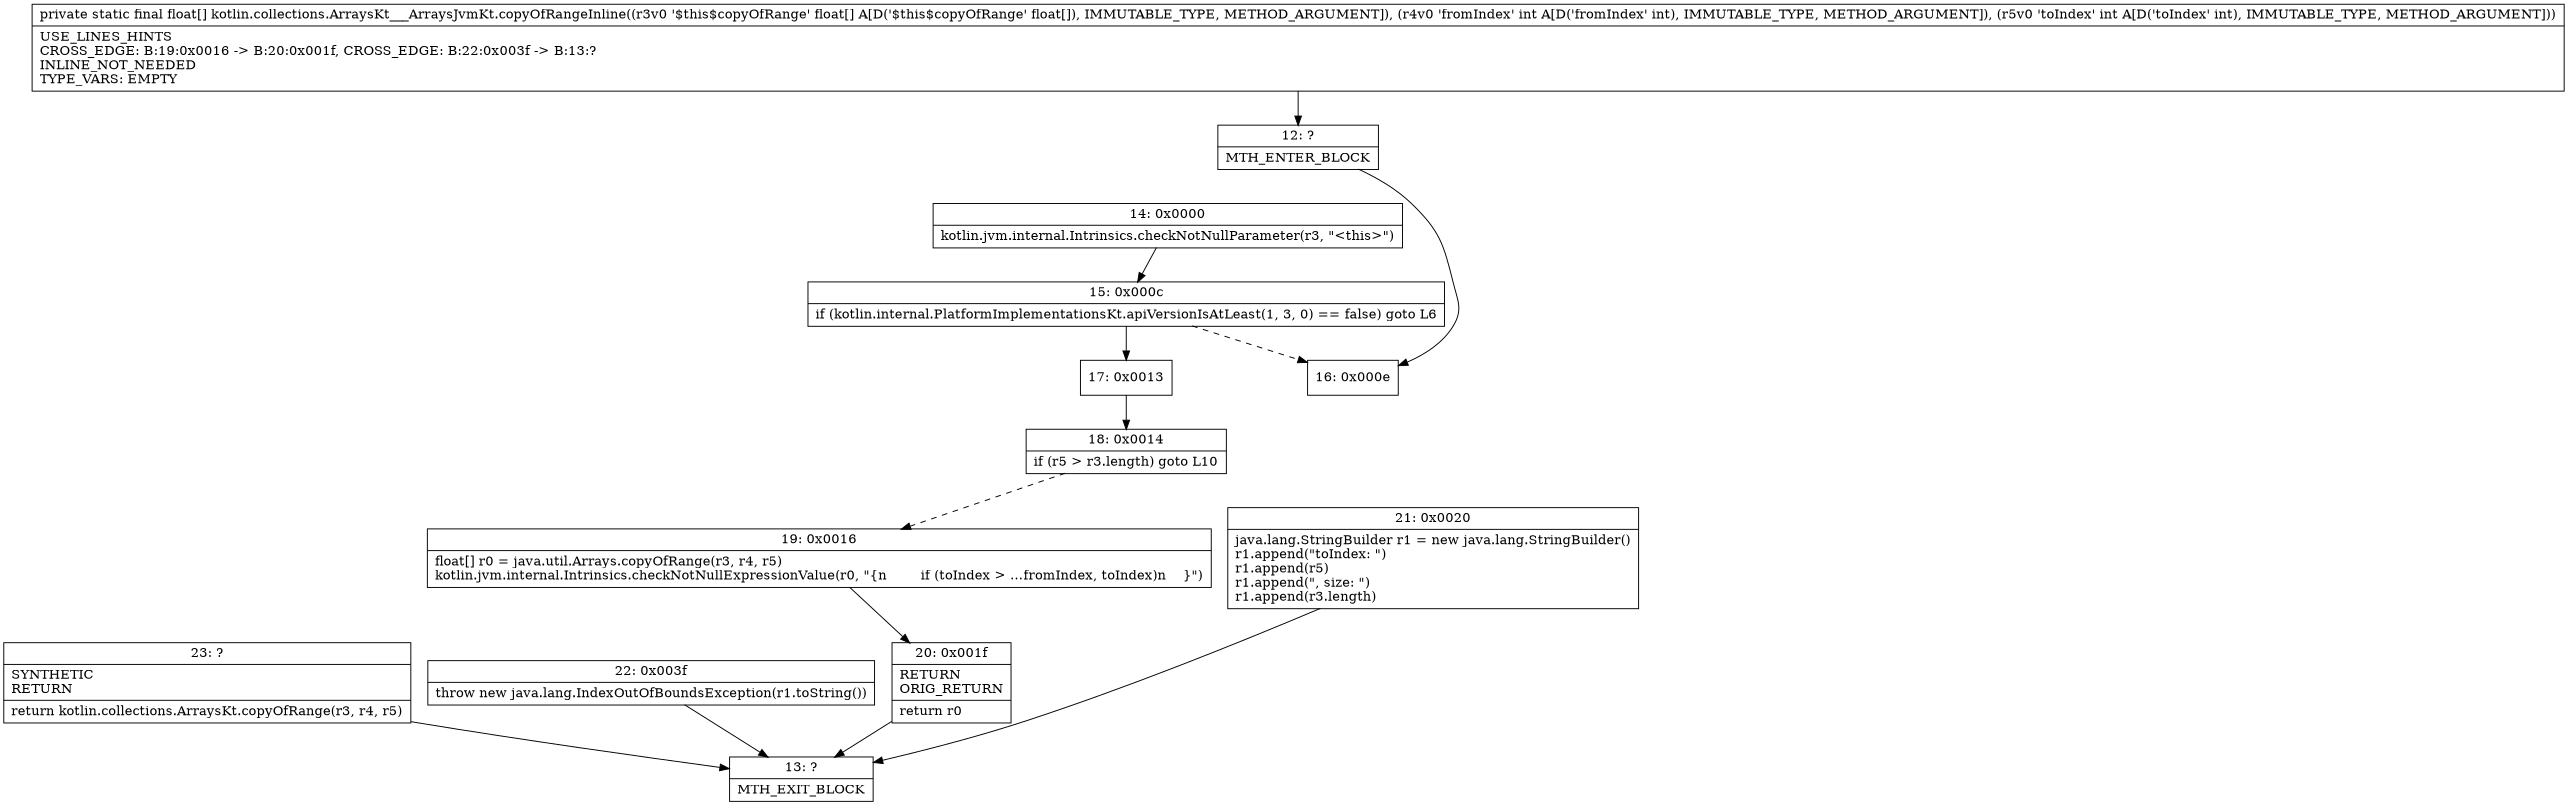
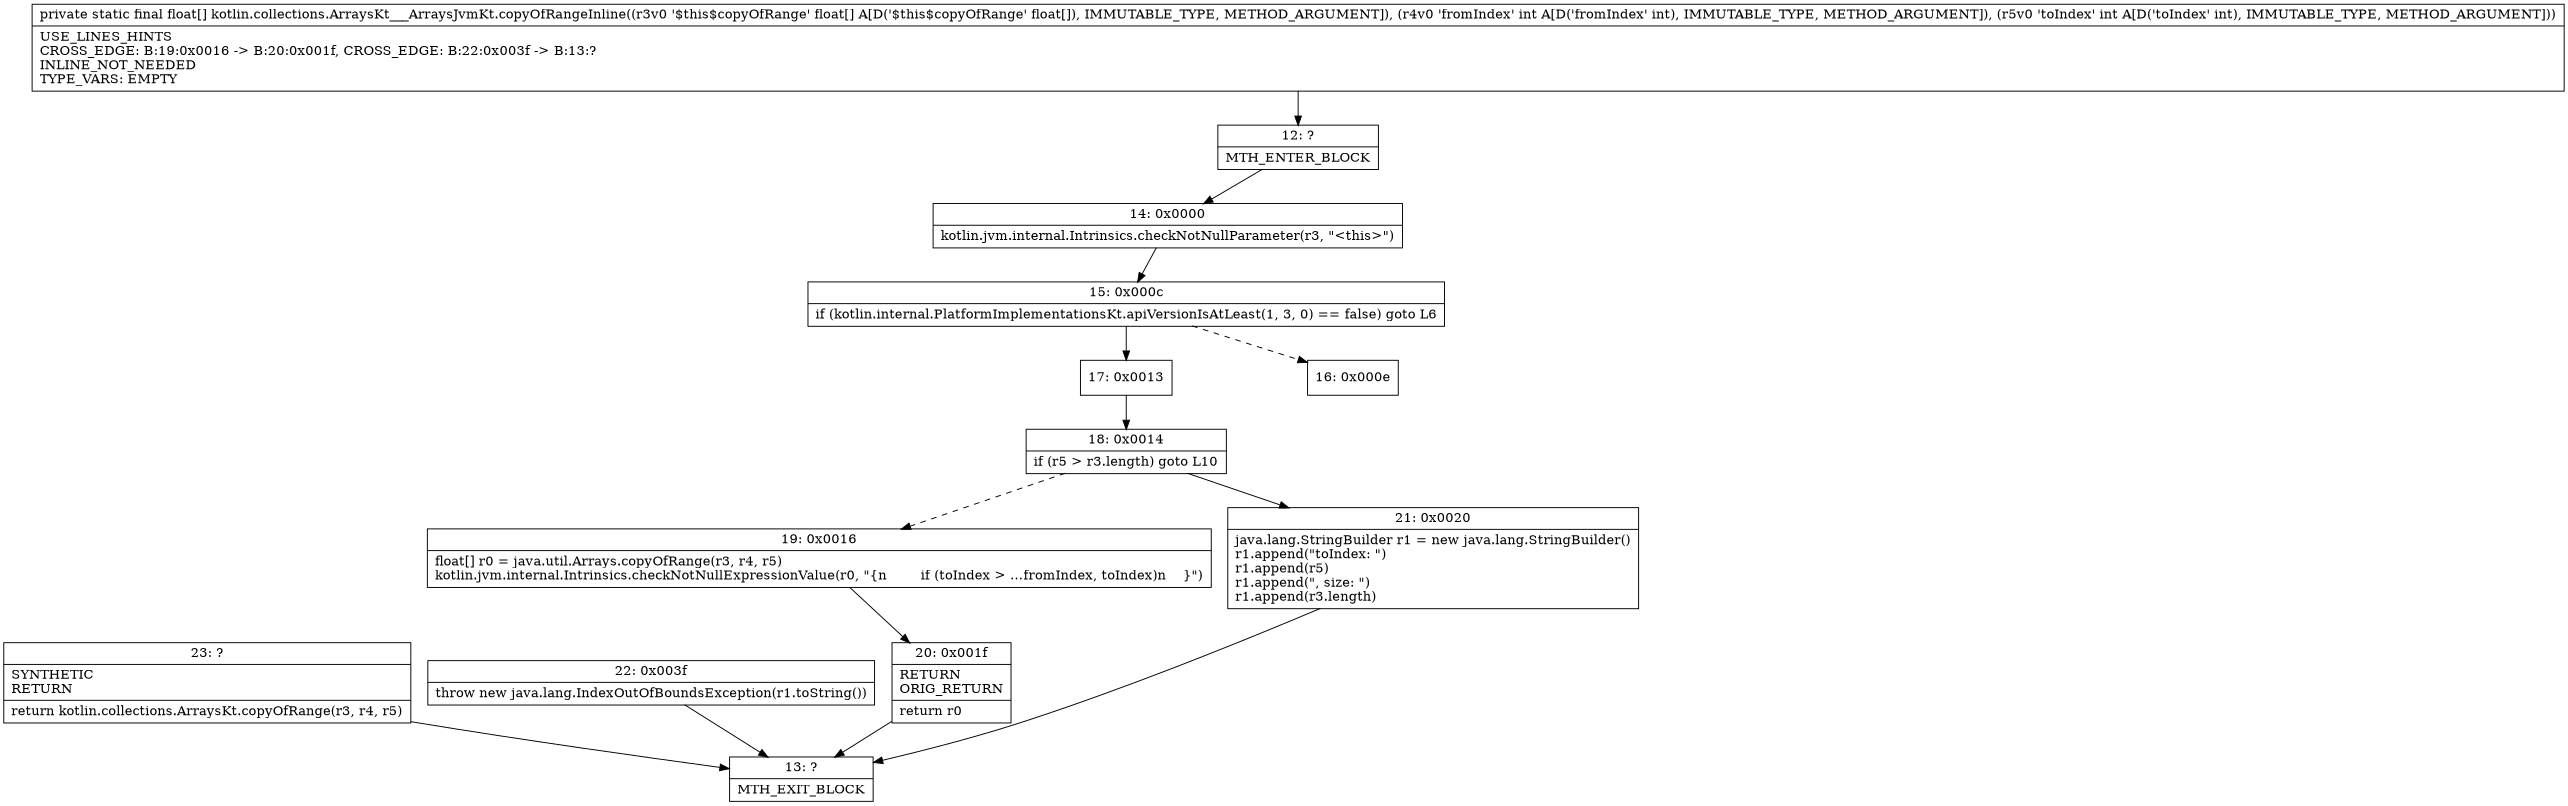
edge "12: ?" -> "16: 0x000e": now "12: ?" -> "14: 0x0000"
edge "18: 0x0014" -> "21: 0x0020": added
